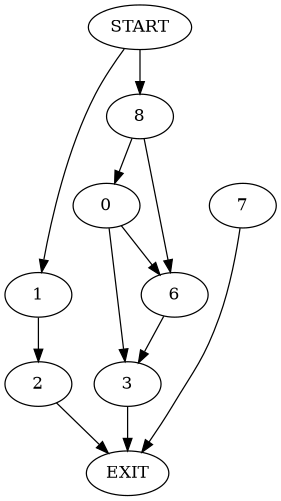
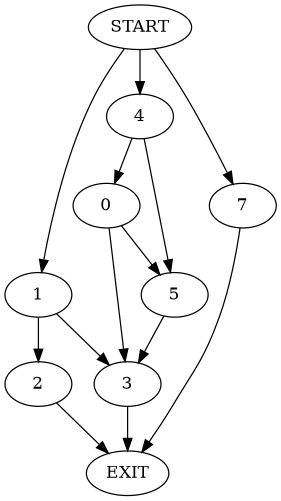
edge "START" -> "7": added
node "8": label "8" -> "4"
node "6": label "6" -> "5"
edge "1" -> "3": added
